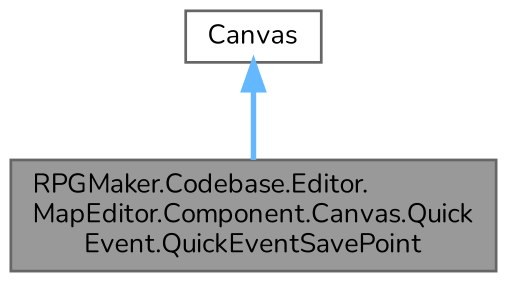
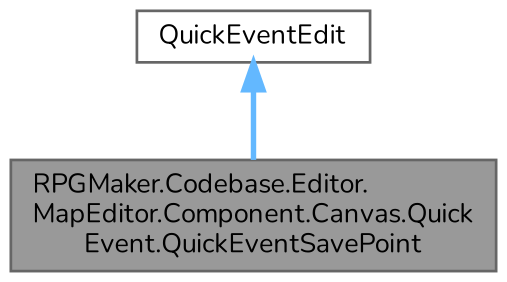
node "Canvas": label "Canvas" -> "QuickEventEdit"
